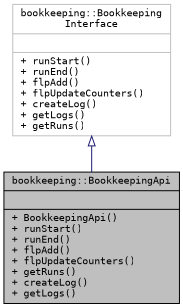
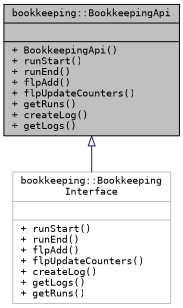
edge "bookkeeping::BookkeepingApi" -> "bookkeeping::Bookkeeping": reversed
